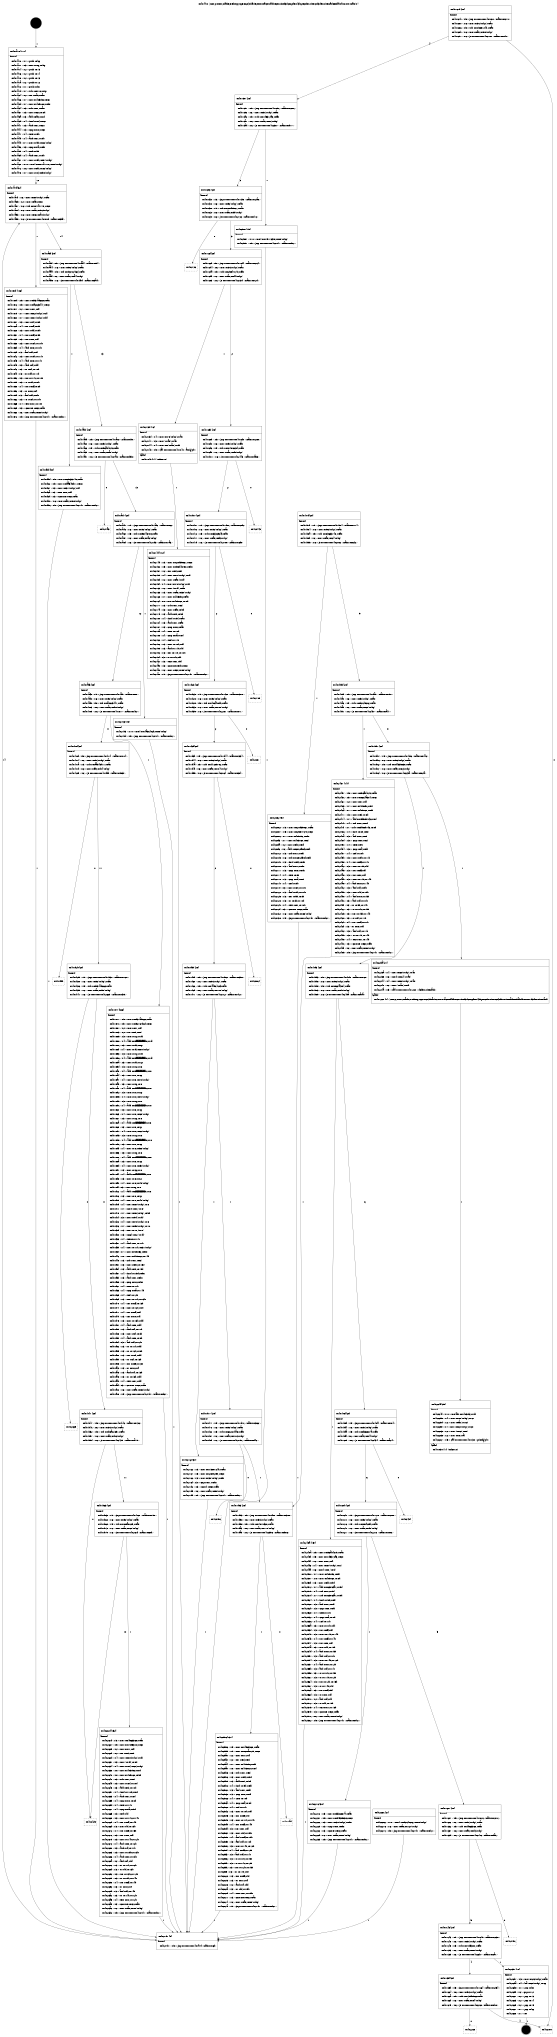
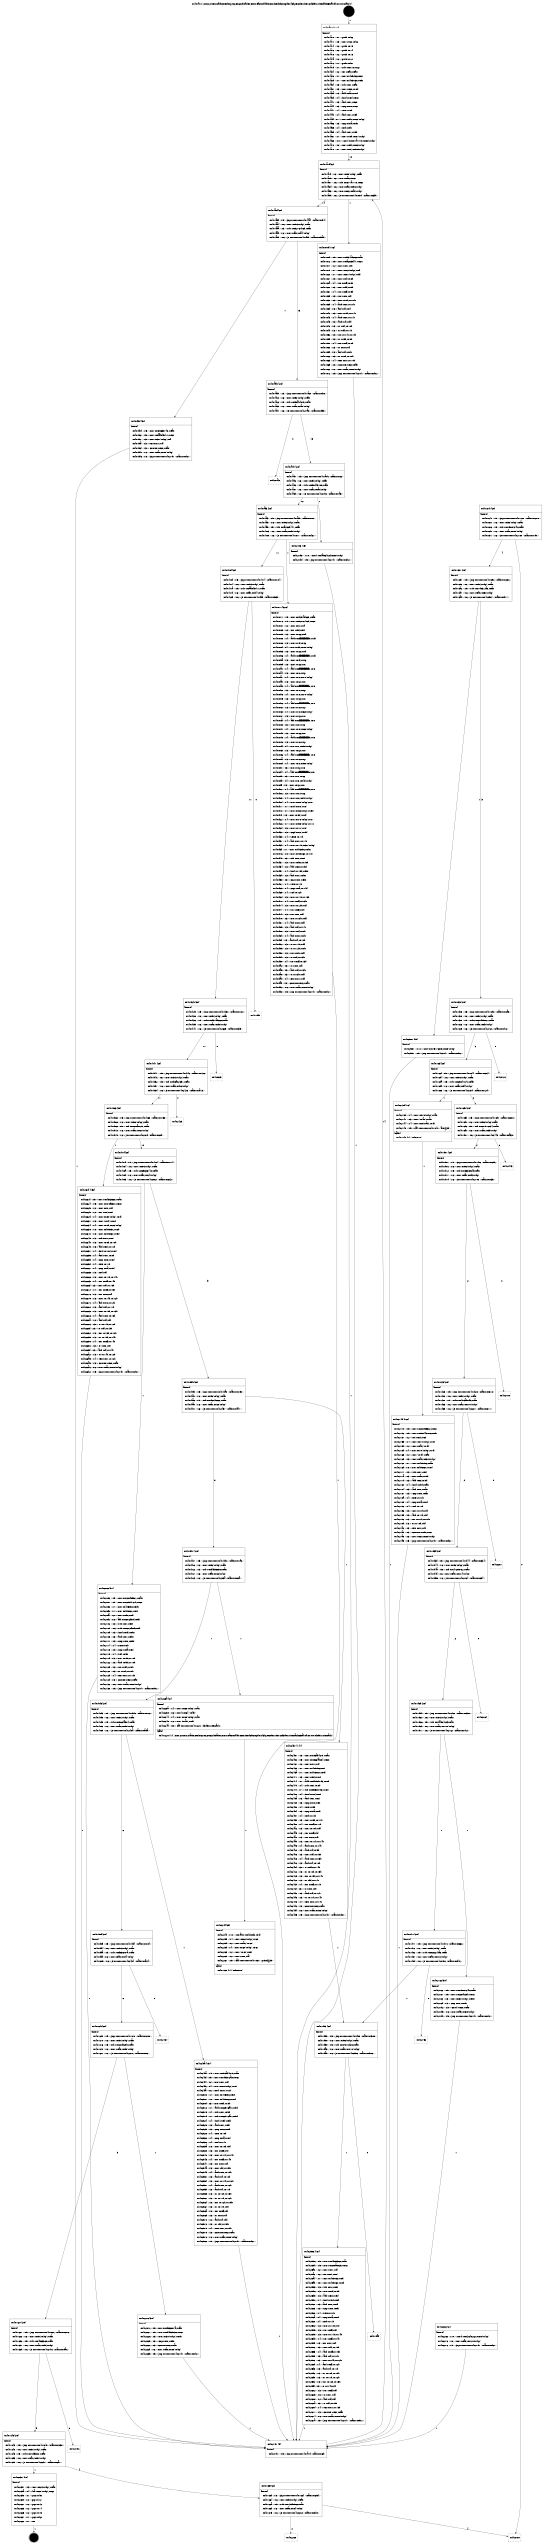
edge "0x401b63 [28]" -> "0x402425": now "0x401b63 [28]" -> "0x401b7f [28]"
